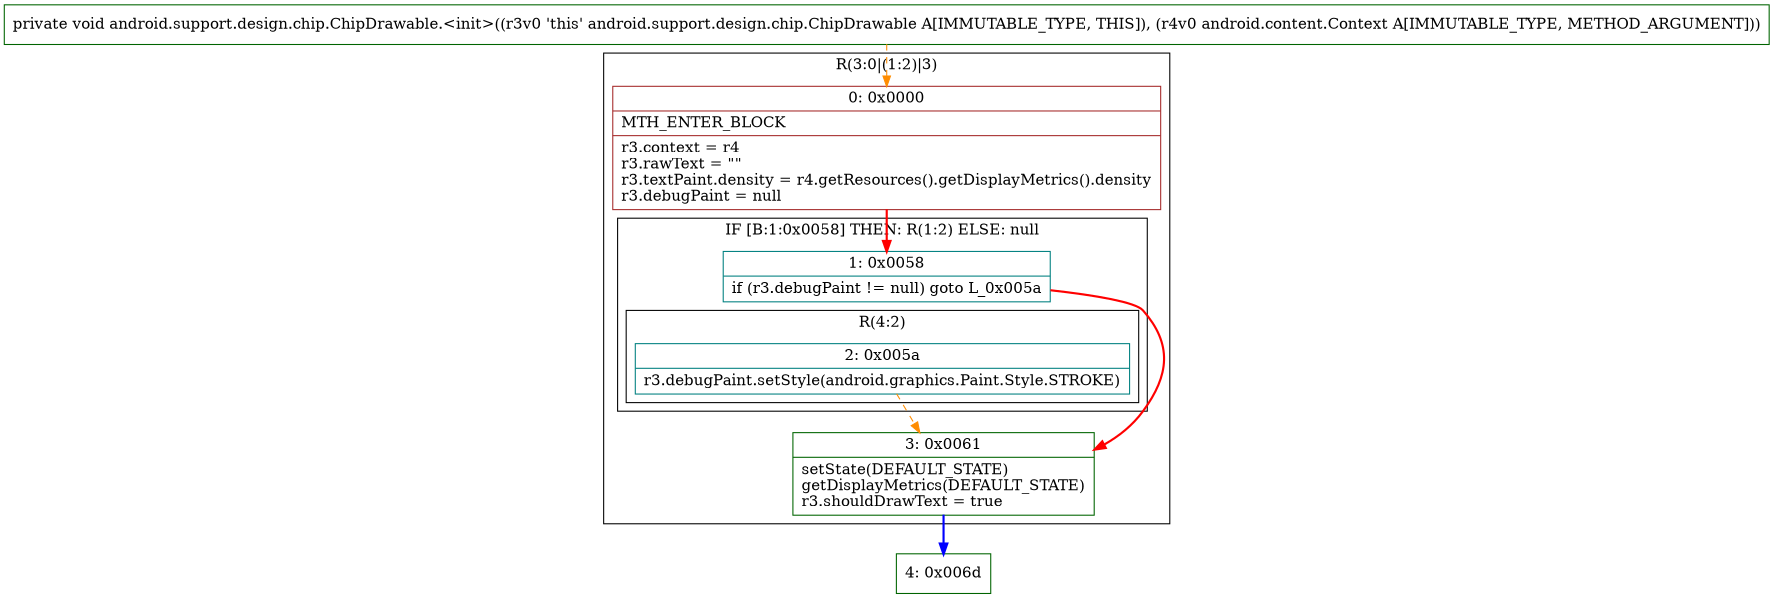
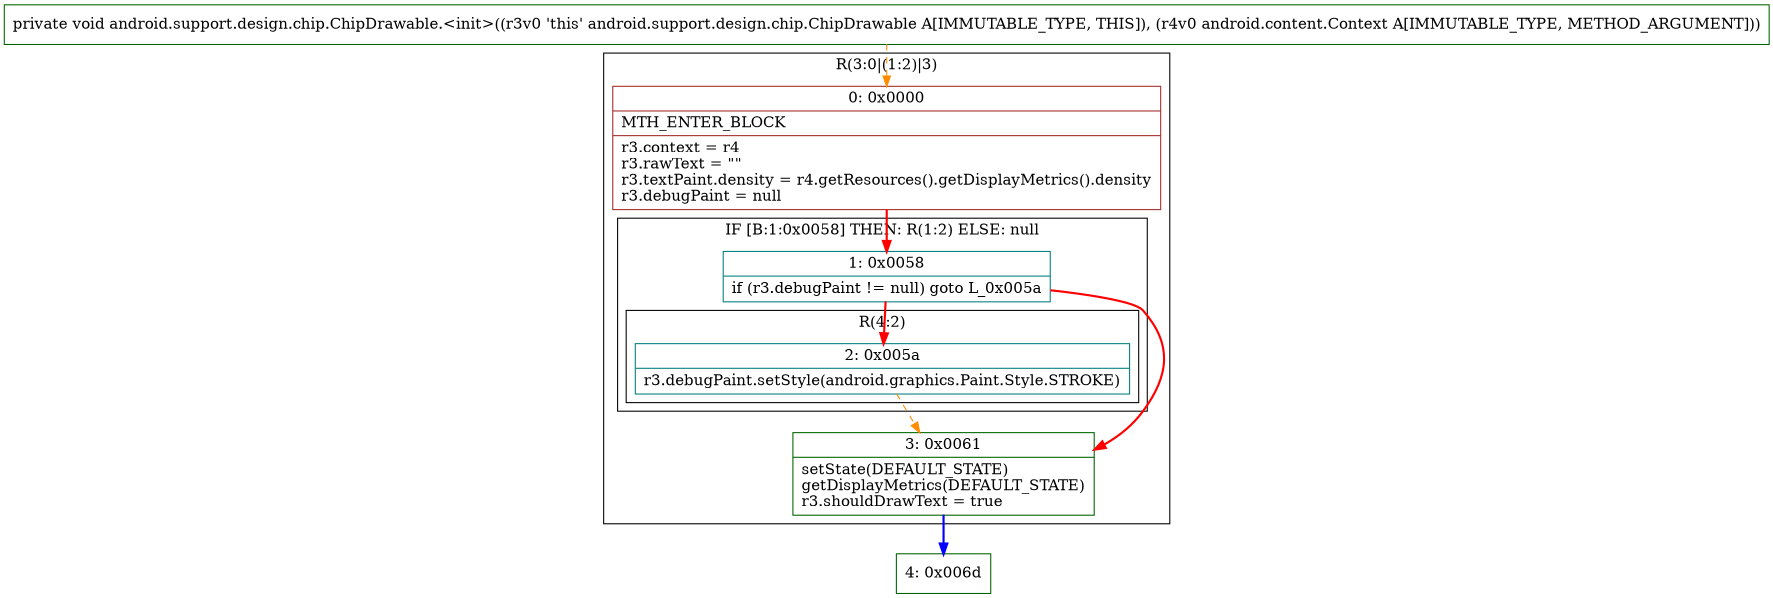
edge "1: 0x0058" -> "2: 0x005a": added
